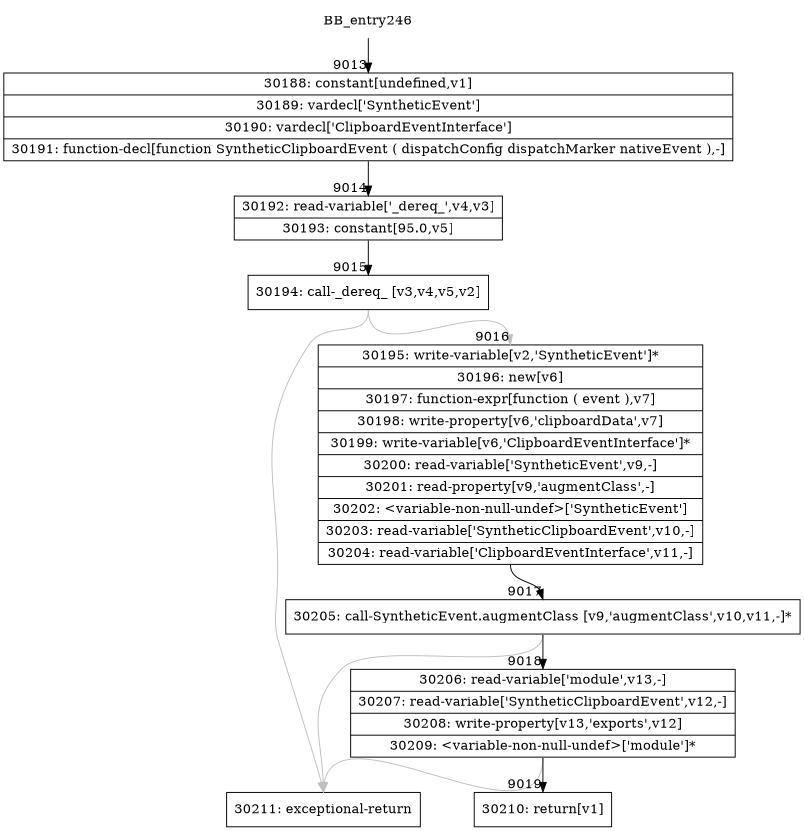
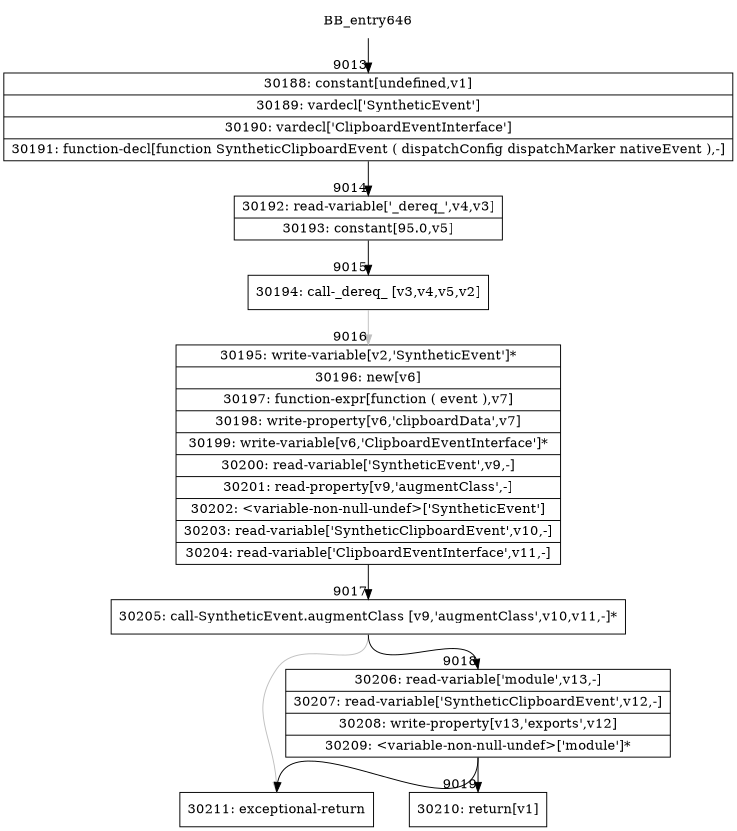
node "BB_entry246": label "BB_entry246" -> "BB_entry646"
edge "30194: call-_dereq_ [v3,v4,v5,v2]" -> "30211: exceptional-return": removed
edge "30206: read-variable['module',v13,-]" -> "30211: exceptional-return": color gray -> black
